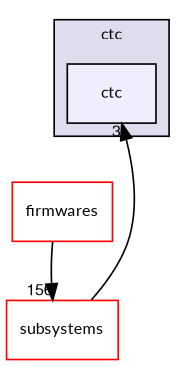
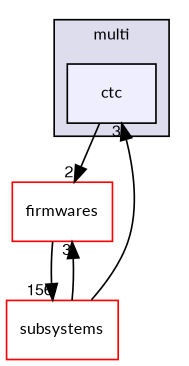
cluster "ctc": label "ctc" -> "multi"
edge "ctc" -> "firmwares": added
edge "subsystems" -> "firmwares": added
